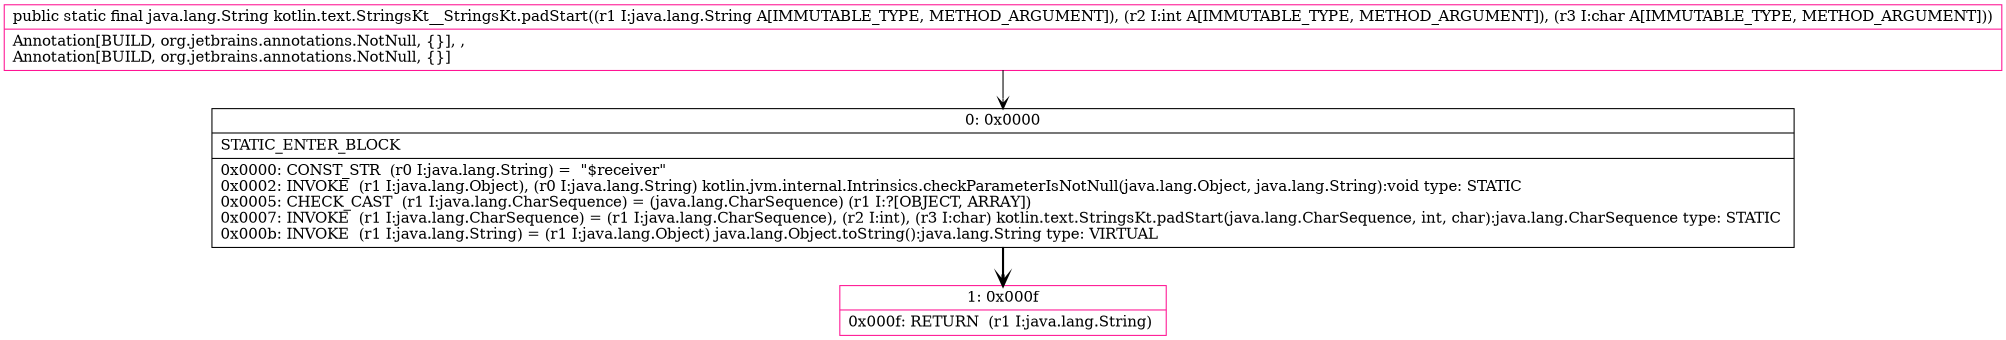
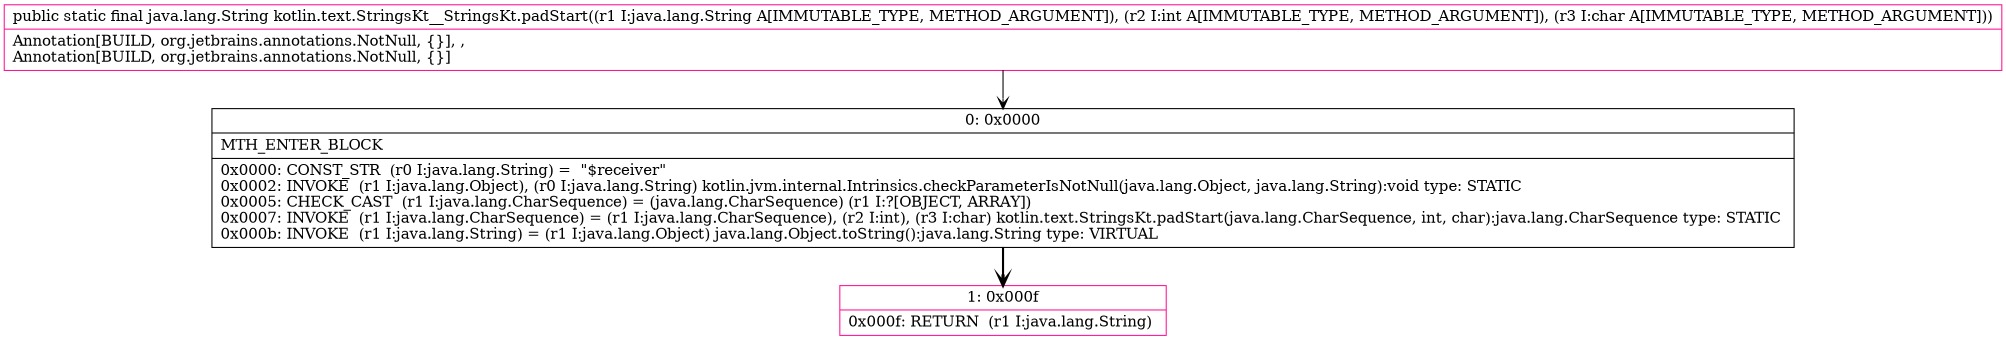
node "0: 0x0000": text "STATIC_ENTER_BLOCK" -> "MTH_ENTER_BLOCK"
